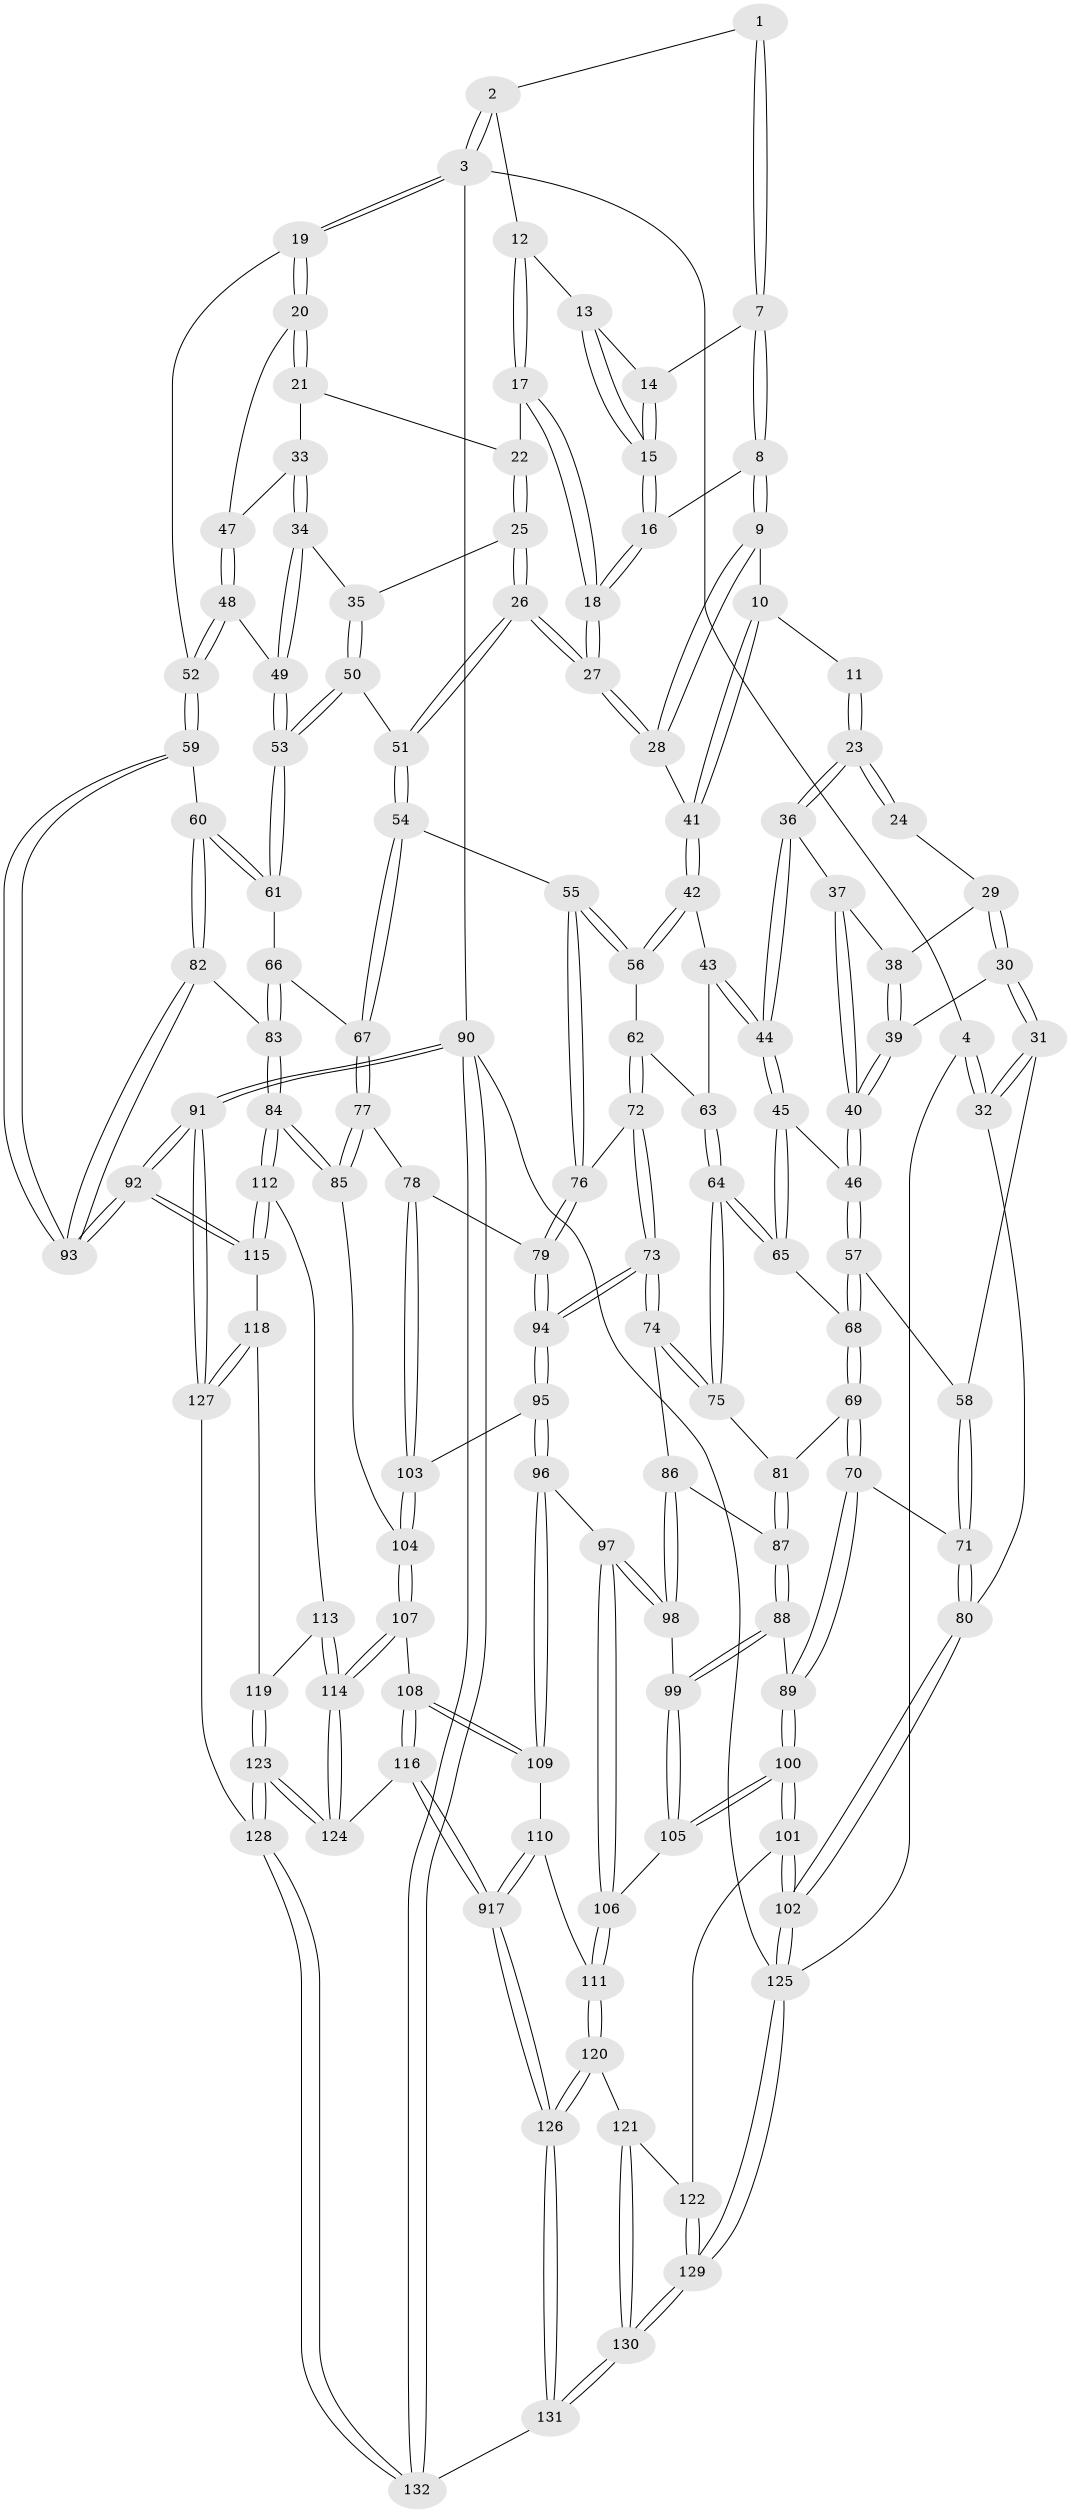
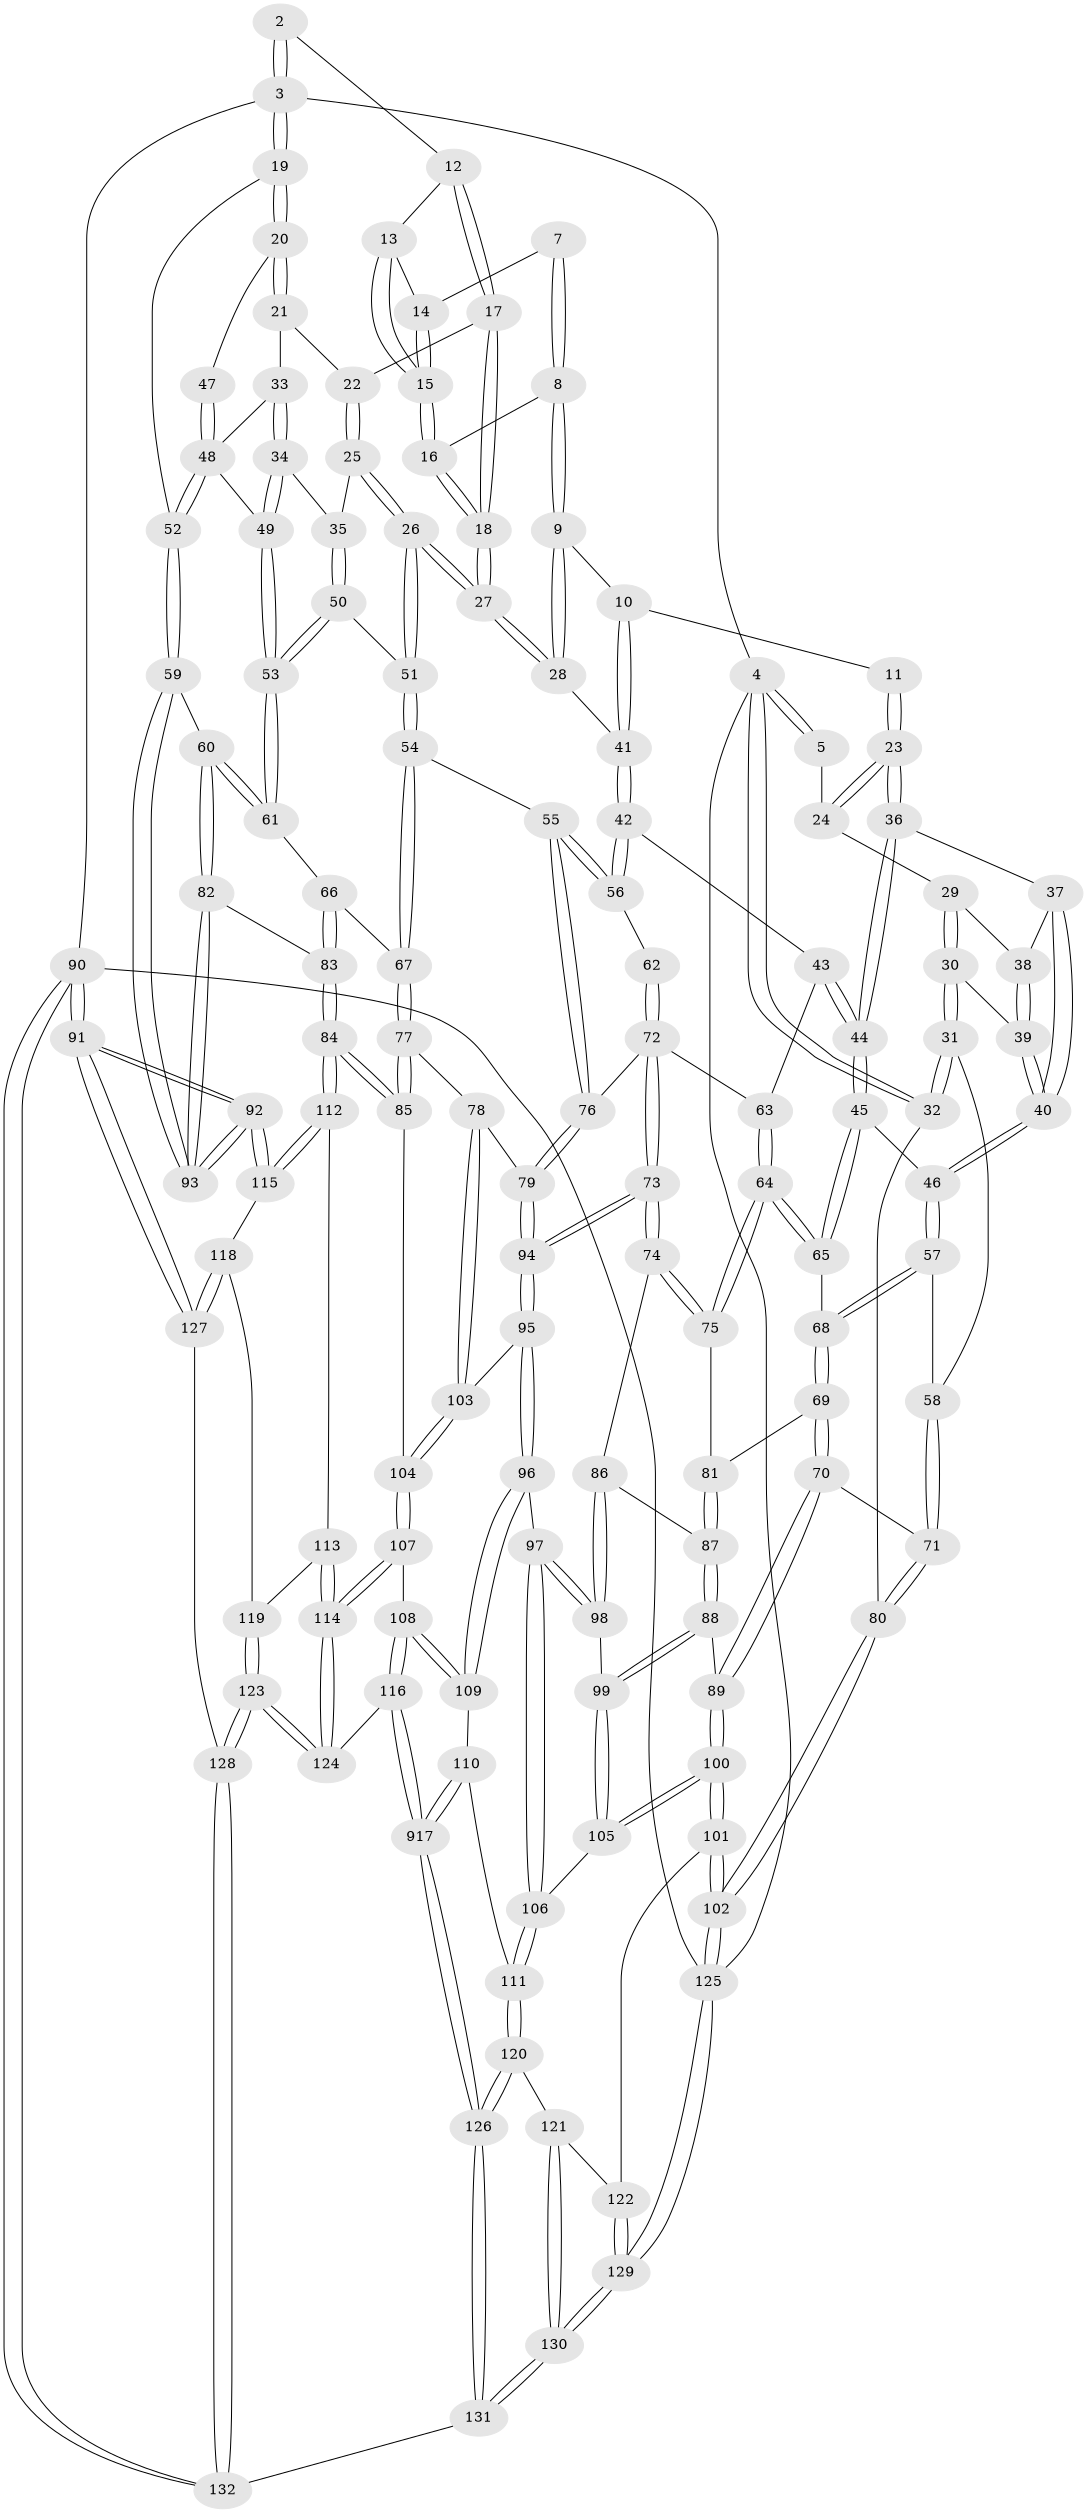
node "1": removed
edge "33" -- "47": now "33" -- "48"
node "5": added
edge "62" -- "63": now "72" -- "63"
